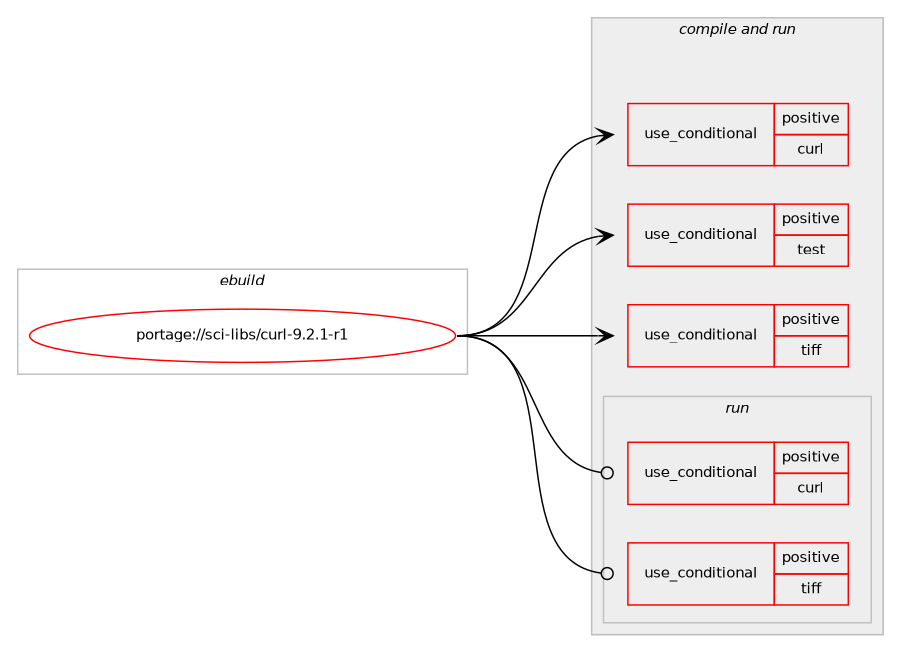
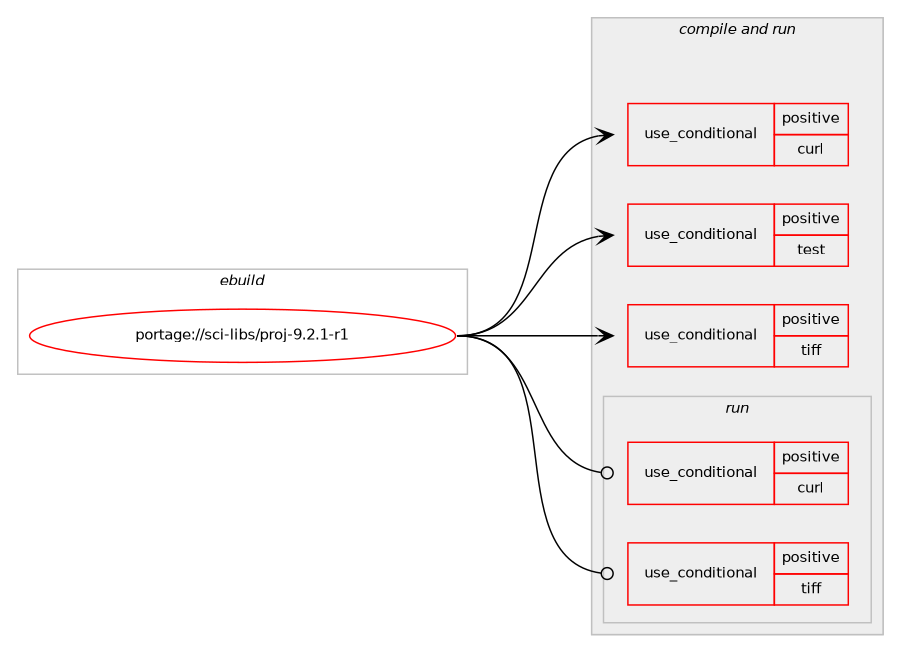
node "portage://sci-libs/curl-9.2.1-r1": label "portage://sci-libs/curl-9.2.1-r1" -> "portage://sci-libs/proj-9.2.1-r1"
